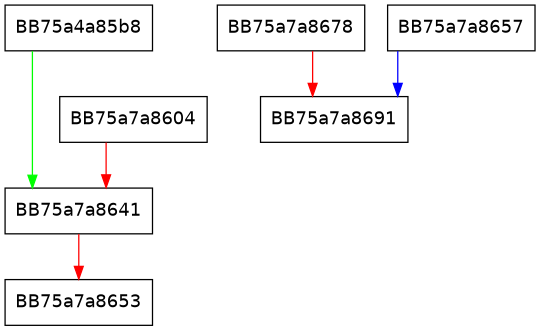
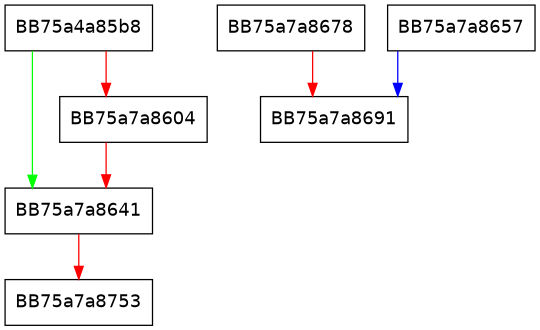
edge "BB75a4a85b8" -> "BB75a7a8604": added
node "BB75a7a8653": label "BB75a7a8653" -> "BB75a7a8753"
